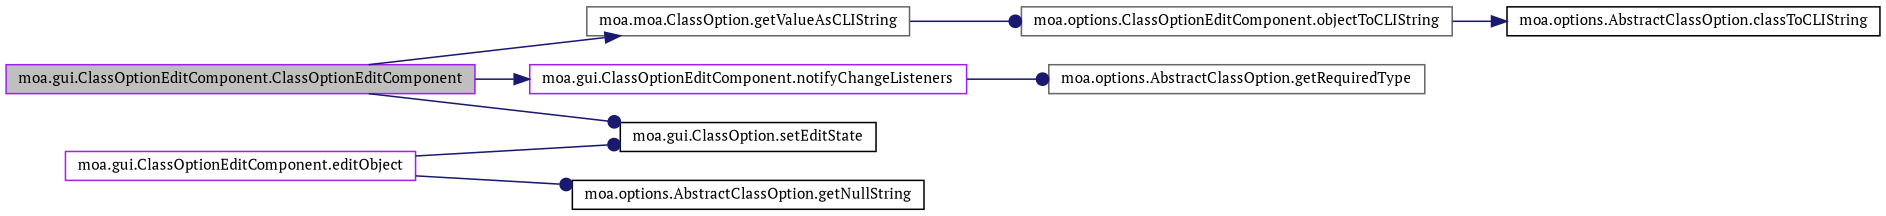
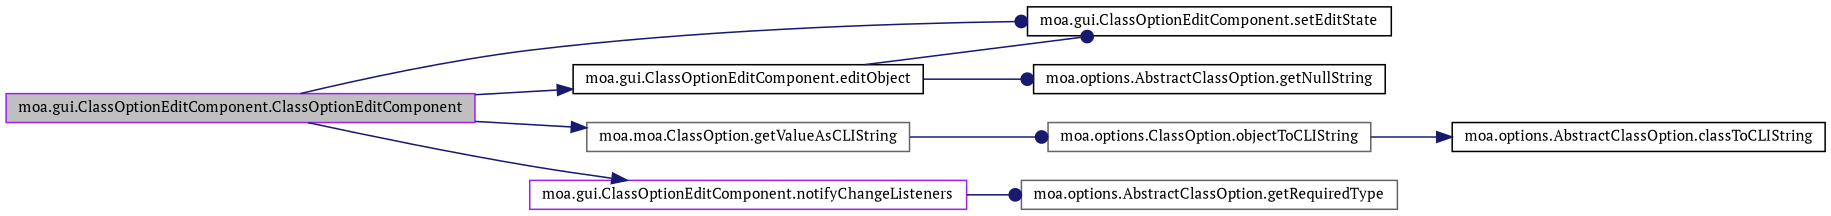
node "moa.options.ClassOptionEditComponent.objectToCLIString": label "moa.options.ClassOptionEditComponent.objectToCLIString" -> "moa.options.ClassOption.objectToCLIString"
edge "moa.gui.ClassOptionEditComponent.ClassOptionEditComponent" -> "moa.gui.ClassOptionEditComponent.editObject": added
node "moa.gui.ClassOption.setEditState": label "moa.gui.ClassOption.setEditState" -> "moa.gui.ClassOptionEditComponent.setEditState"
node "moa.gui.ClassOptionEditComponent.editObject": color purple -> black
